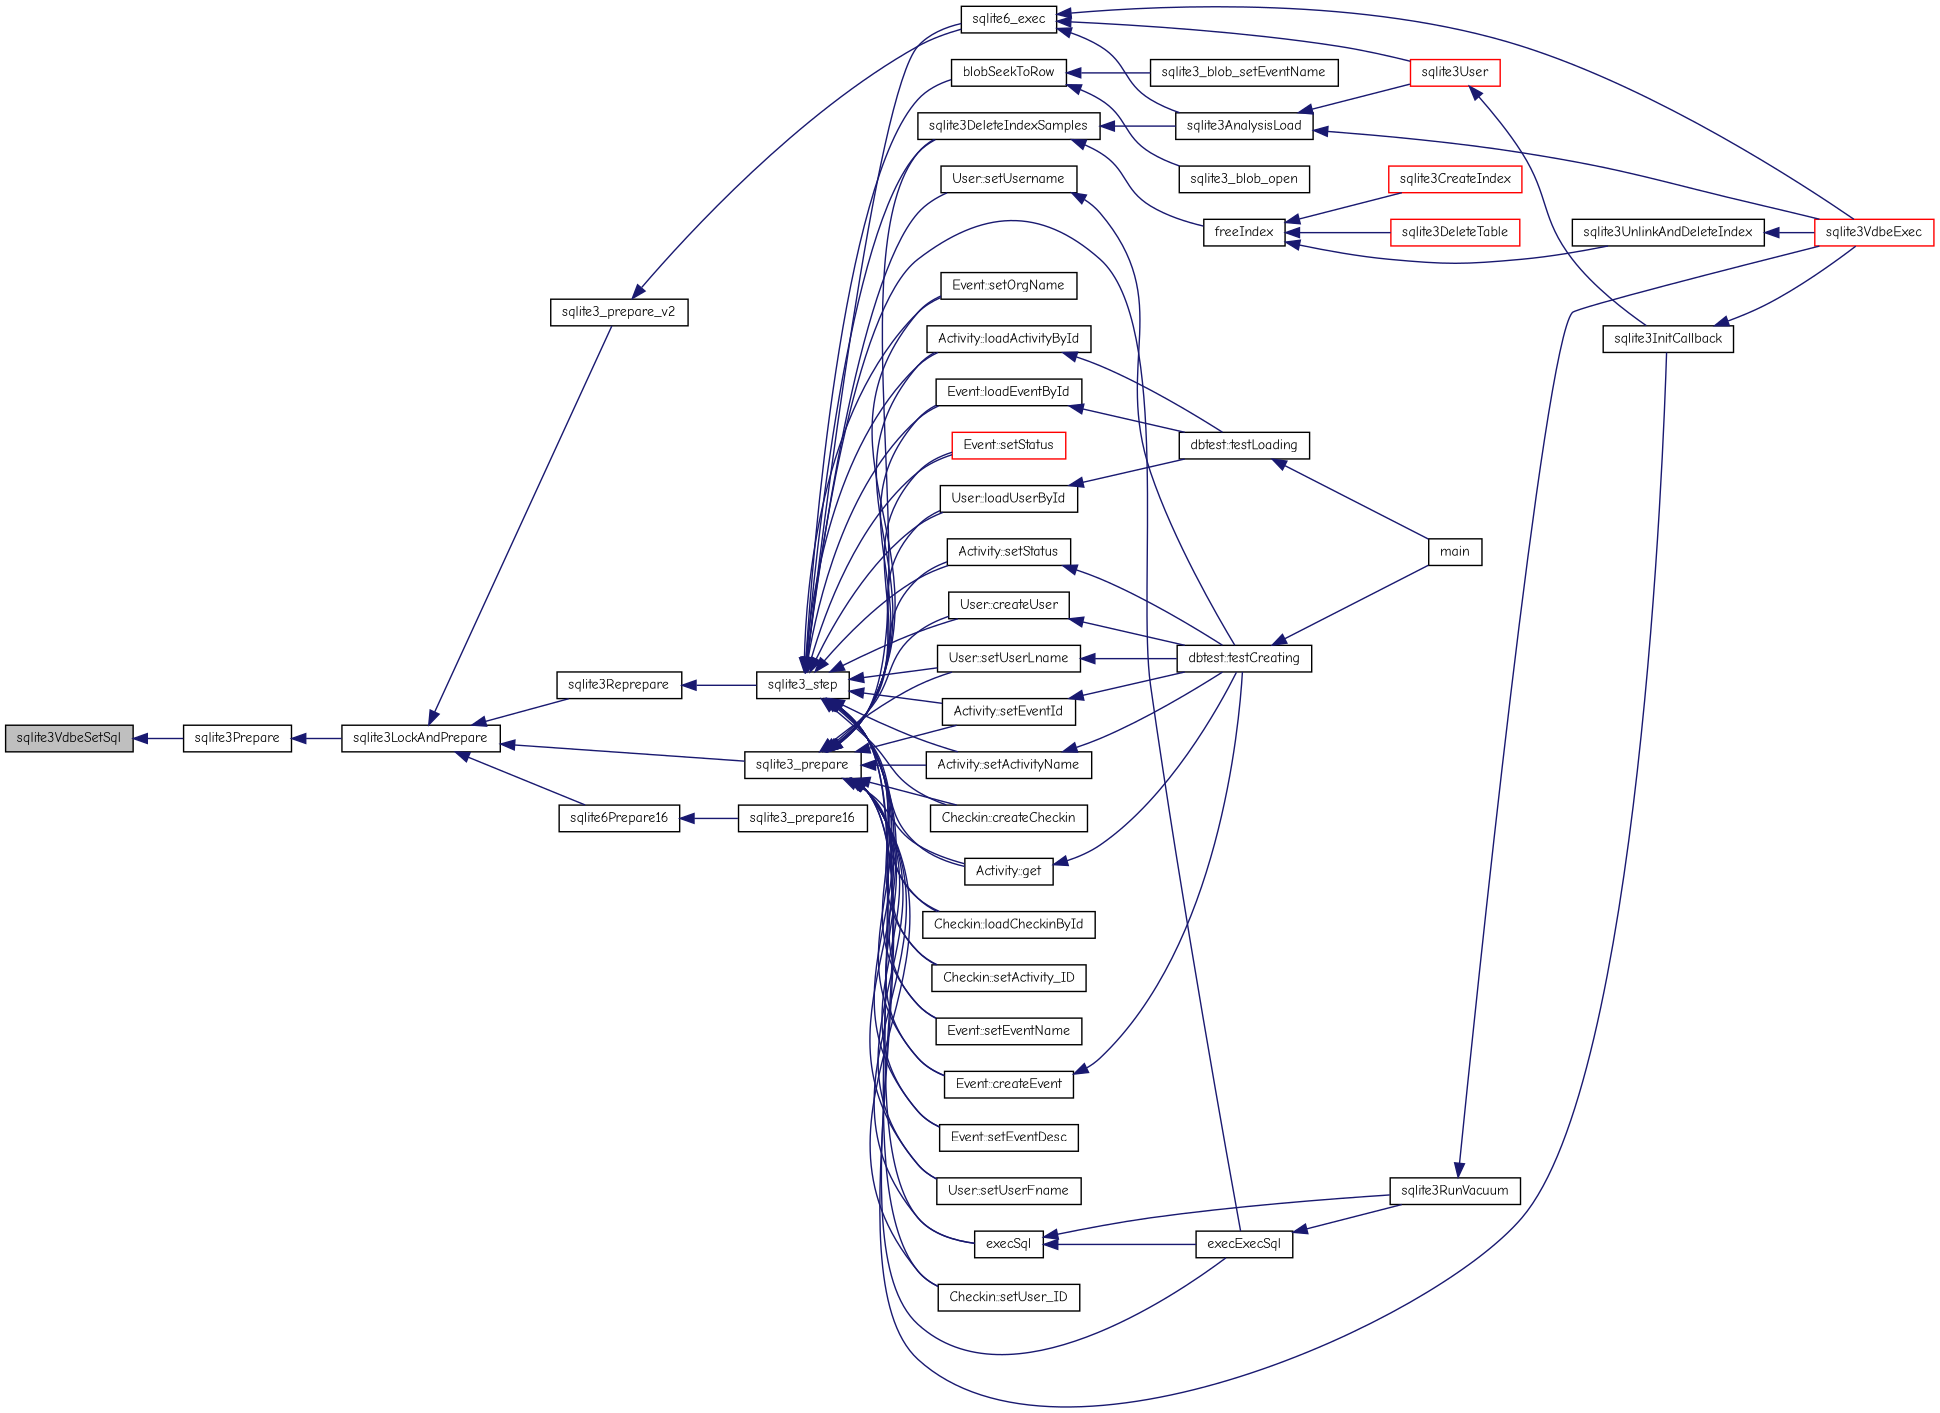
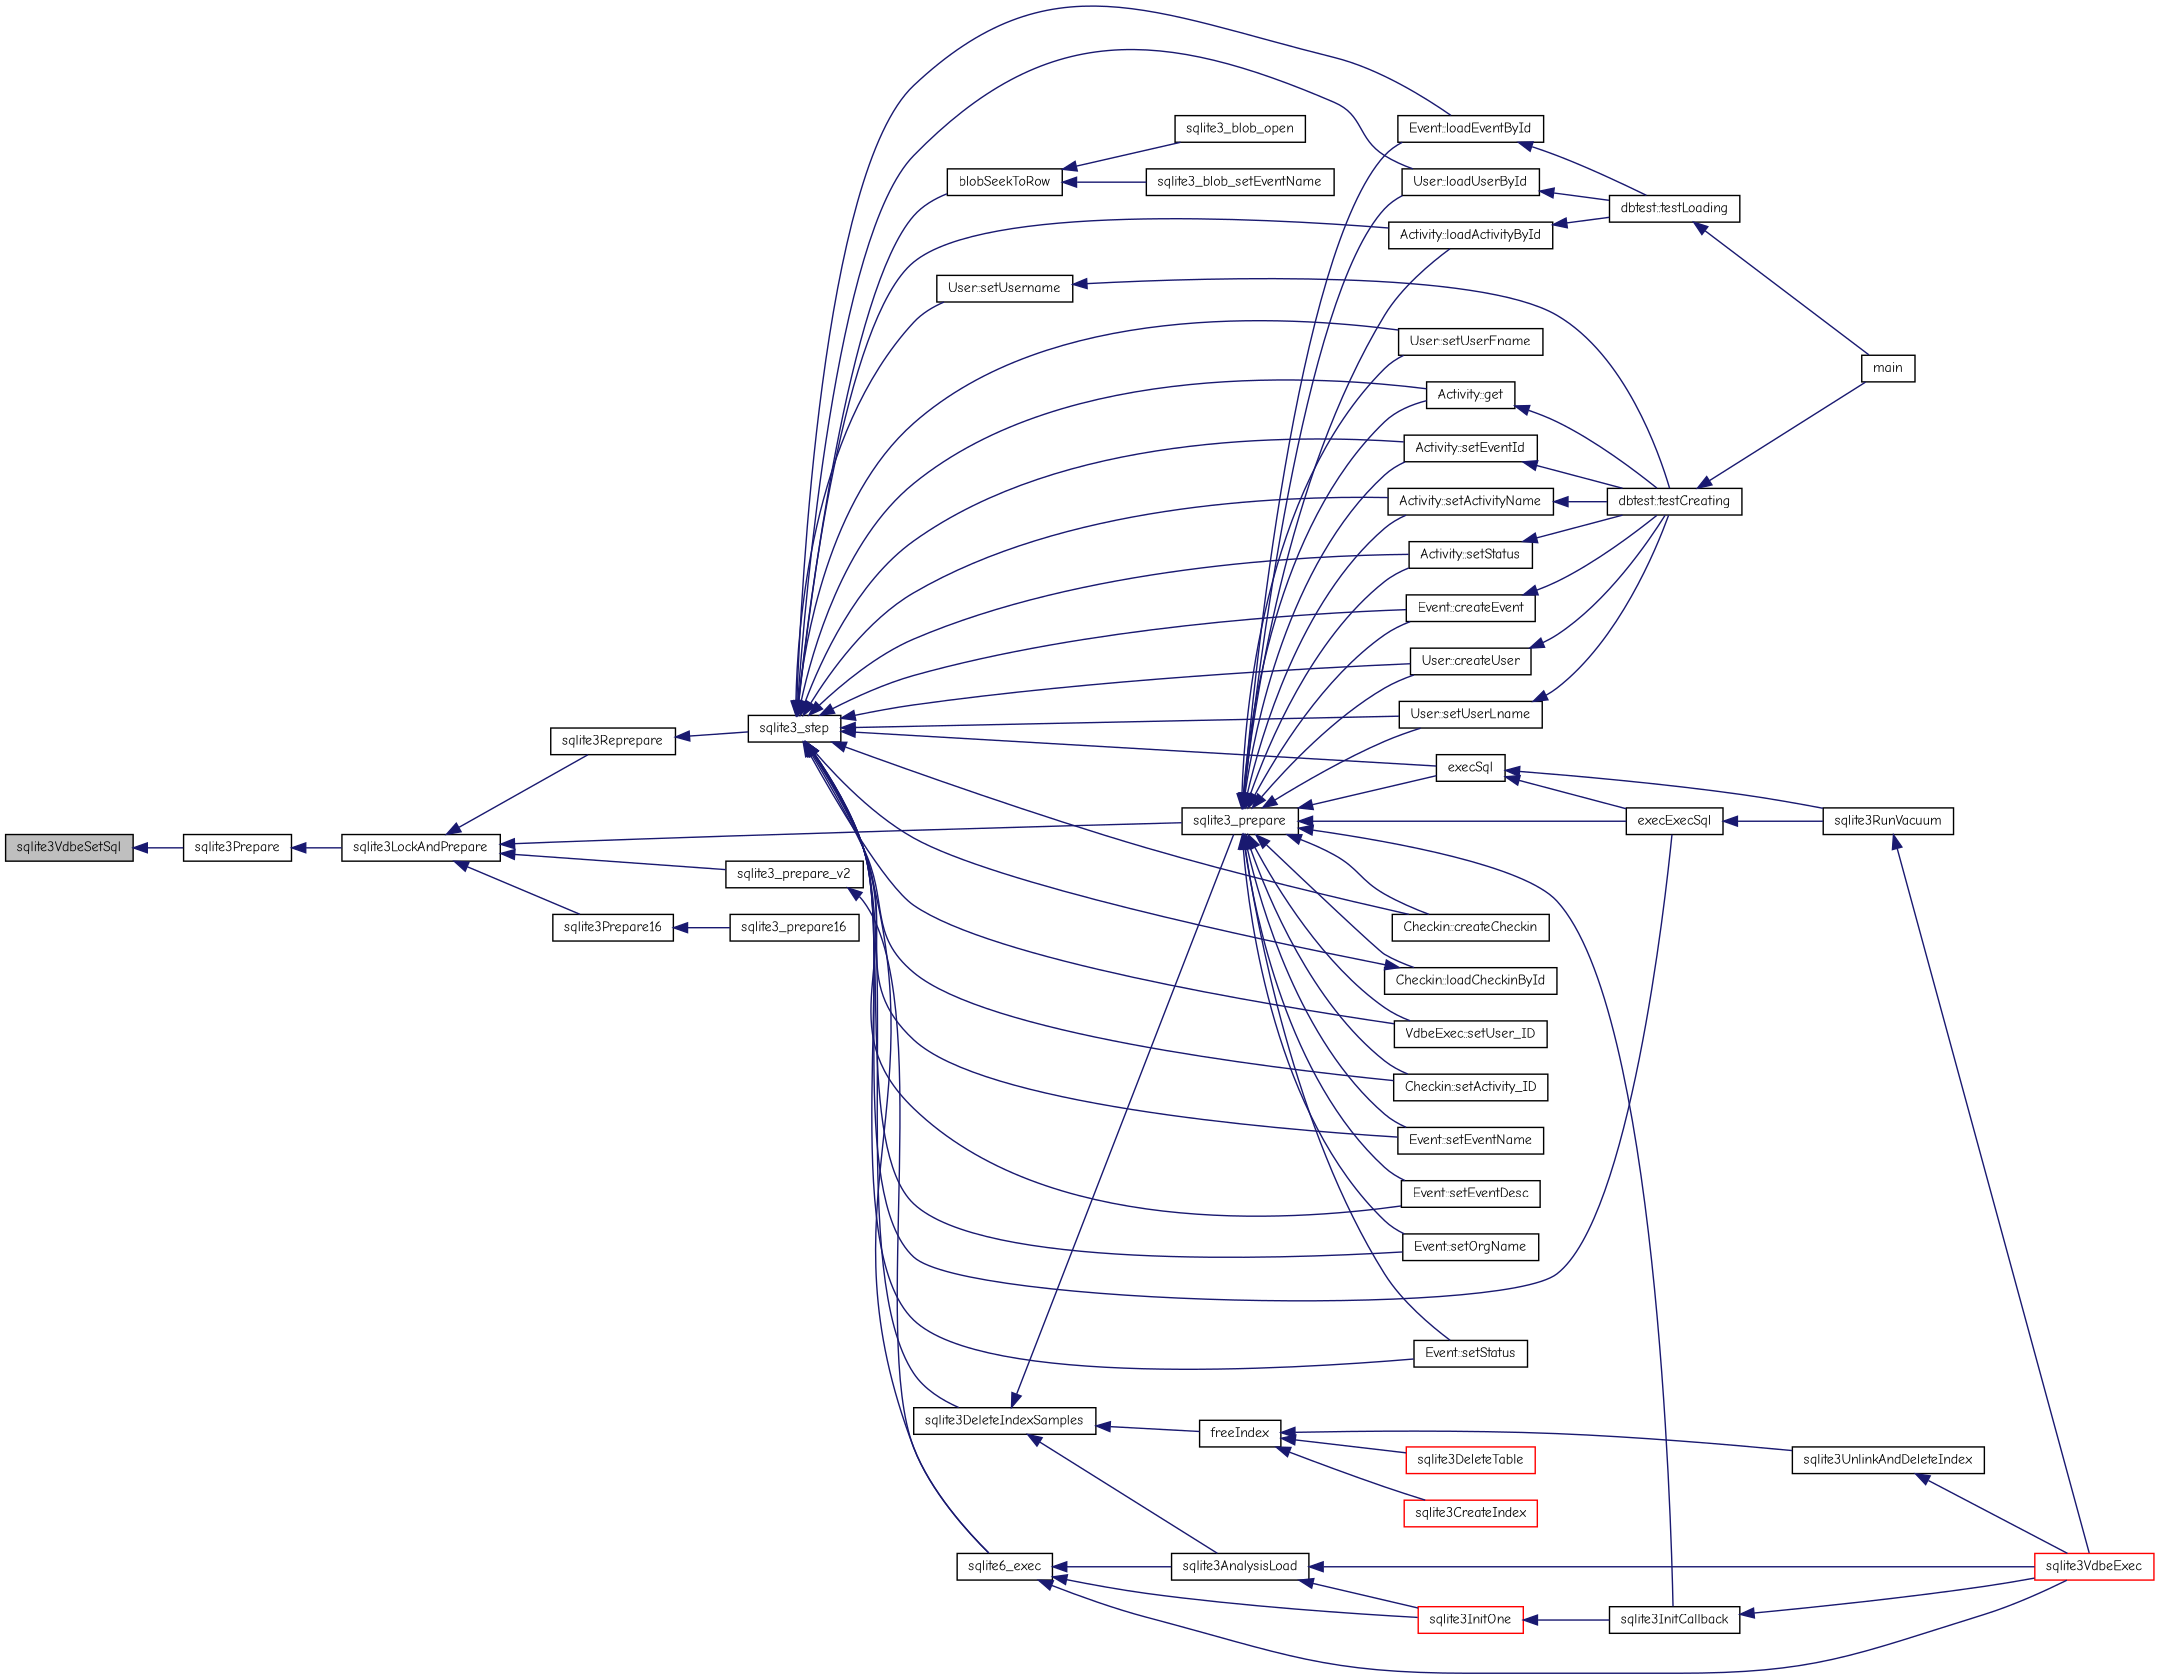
node "sqlite3User": label "sqlite3User" -> "sqlite3InitOne"
edge "sqlite3DeleteIndexSamples" -> "sqlite3_prepare": reversed
node "Event::setStatus": color red -> black
edge "Checkin::loadCheckinById" -> "sqlite3_step": reversed
node "sqlite6Prepare16": label "sqlite6Prepare16" -> "sqlite3Prepare16"
node "Checkin::setUser_ID": label "Checkin::setUser_ID" -> "VdbeExec::setUser_ID"
